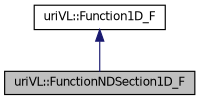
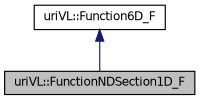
node "uriVL::Function1D_F": label "uriVL::Function1D_F" -> "uriVL::Function6D_F"
